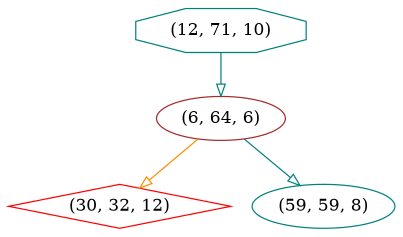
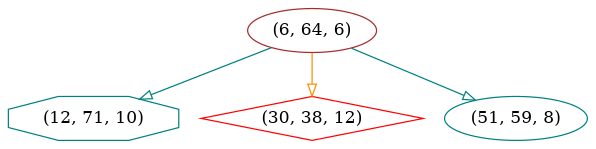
edge "(12, 71, 10)" -> "(6, 64, 6)": reversed
node "(30, 32, 12)": label "(30, 32, 12)" -> "(30, 38, 12)"
node "(59, 59, 8)": label "(59, 59, 8)" -> "(51, 59, 8)"
